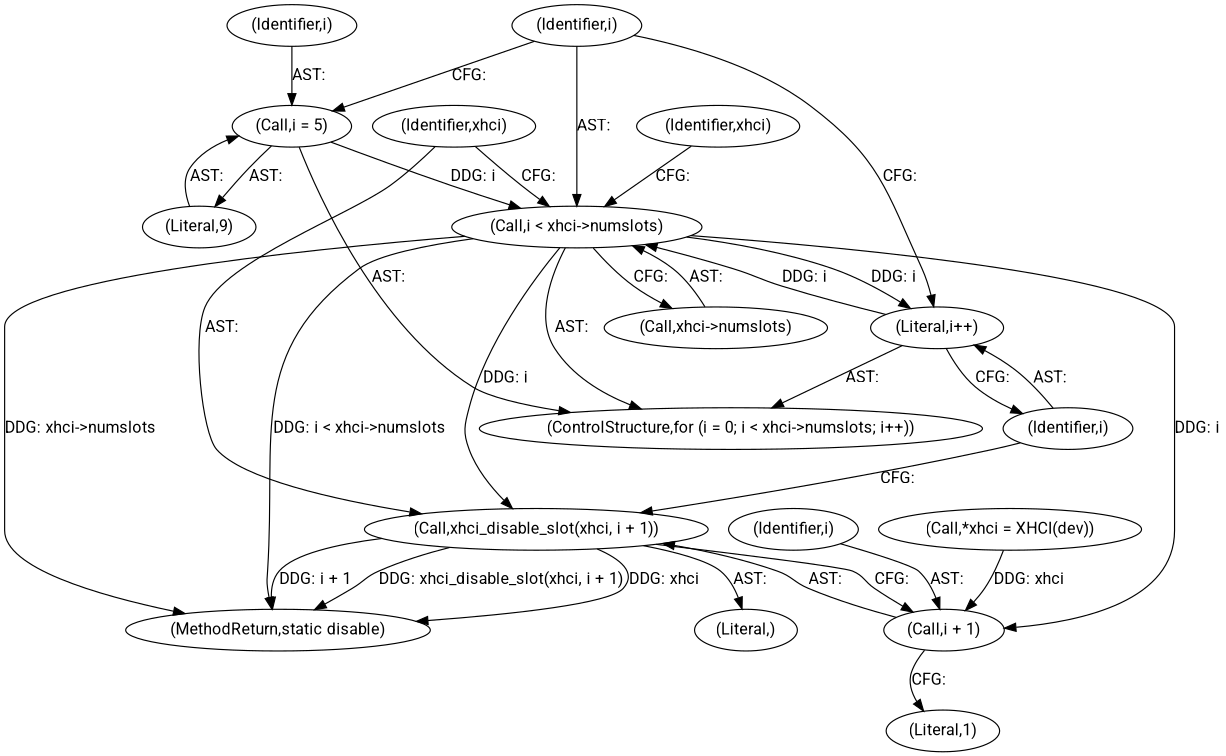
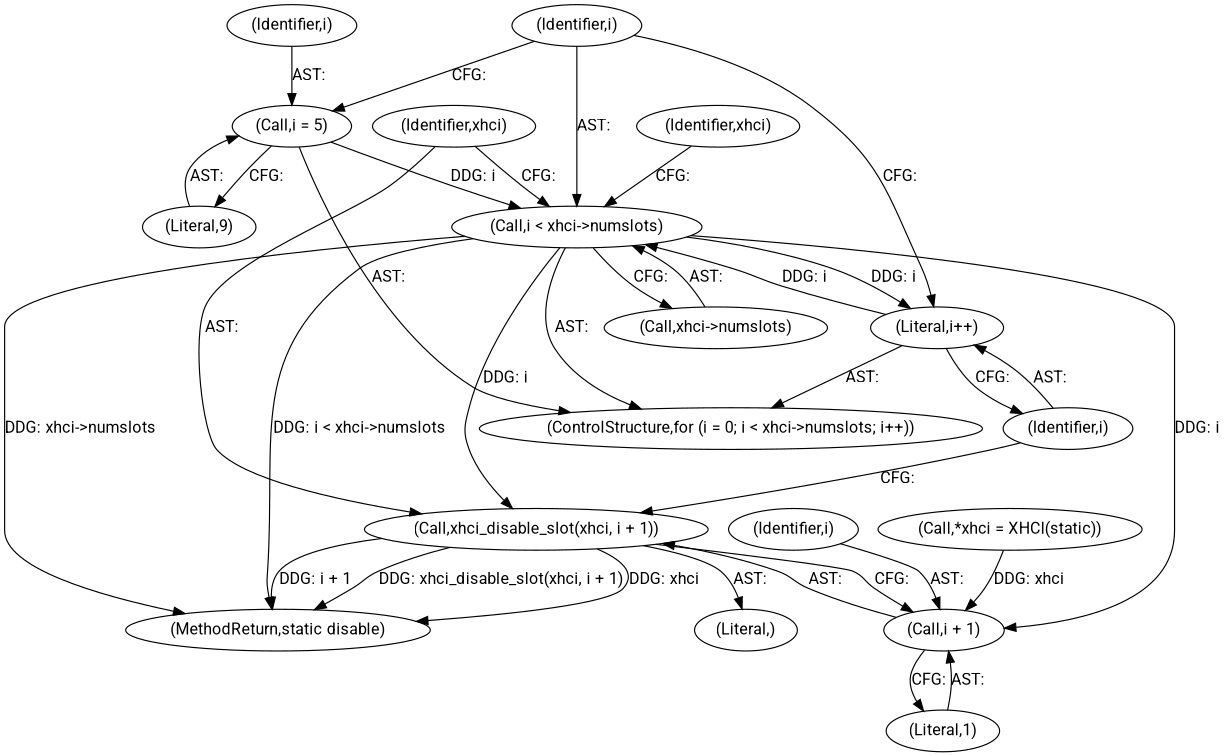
edge "(Call,i = 5)" -> "(Literal,9)": label "AST: " -> "CFG: "
node "(Call,*xhci = XHCI(dev))": label "(Call,*xhci = XHCI(dev))" -> "(Call,*xhci = XHCI(static))"
edge "(Literal,1)" -> "(Call,i + 1)": added, label "AST:"
